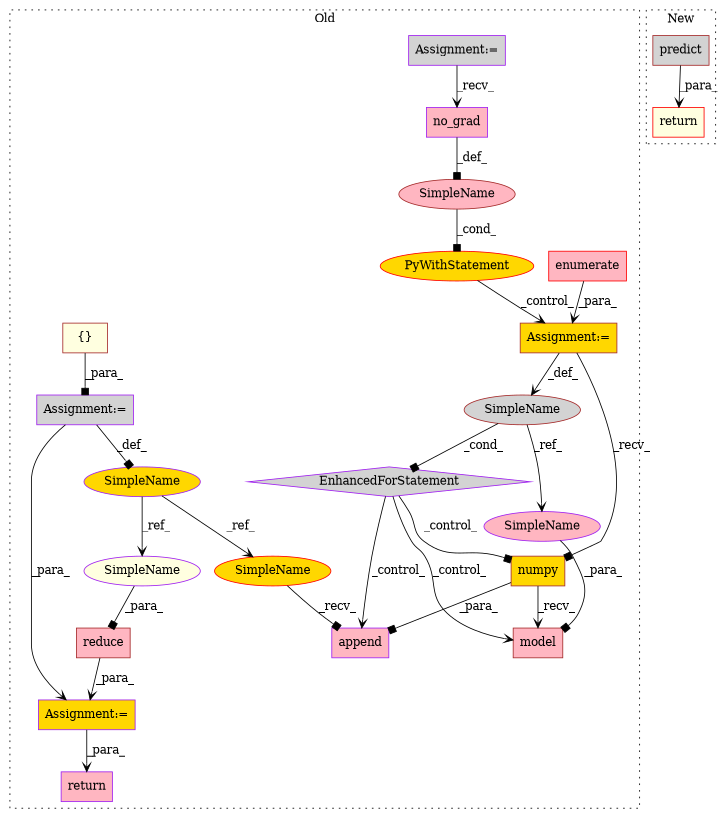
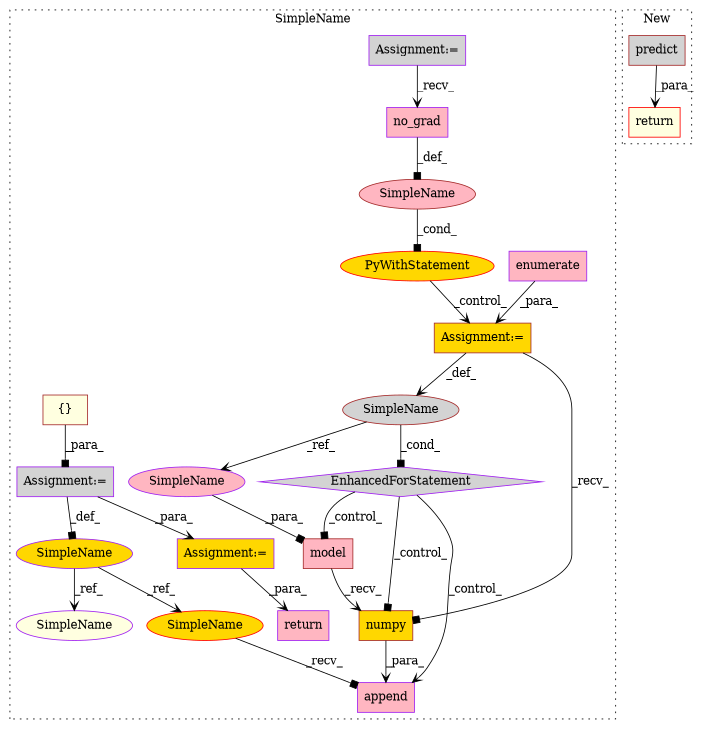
cluster "Old": label "Old" -> "SimpleName"
node "enumerate": color red -> purple
edge "EnhancedForStatement" -> "model": arrowhead vee -> box
edge "numpy" -> "model": reversed
edge "numpy" -> "append": arrowhead box -> vee
node "reduce": removed
